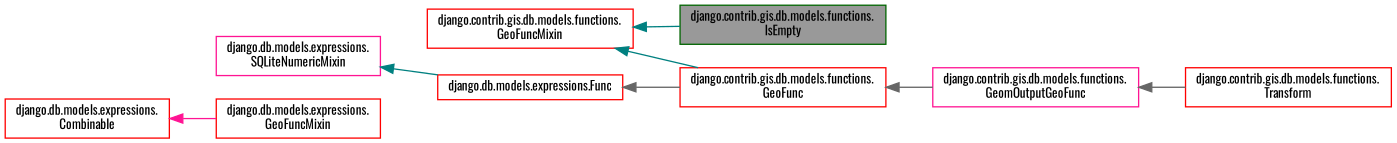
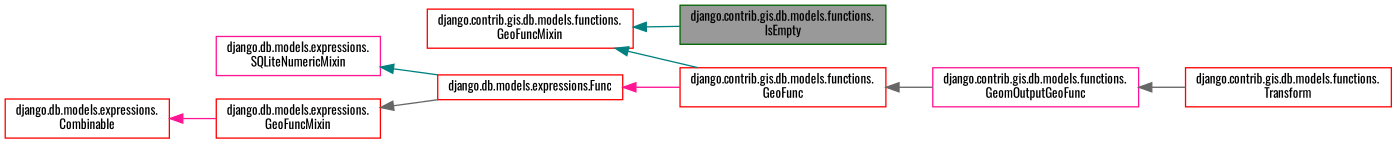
edge "django.contrib.gis.db.models.functions. GeoFunc" -> "django.db.models.expressions.Func": color gray40 -> deeppink
edge "django.db.models.expressions.Func" -> "django.db.models.expressions. GeoFuncMixin": added
